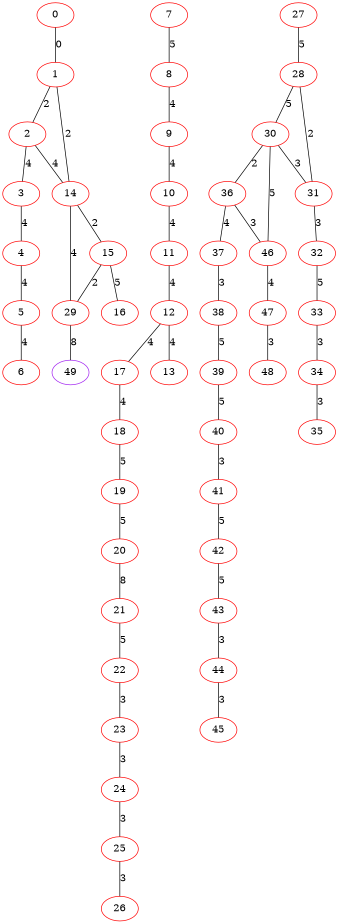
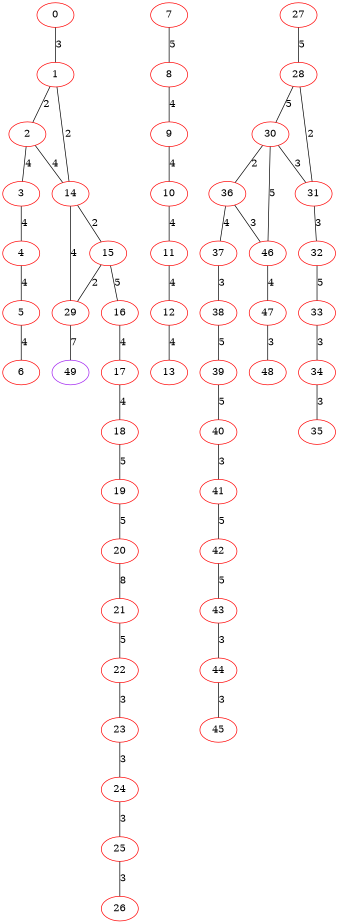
edge "0" -- "1": label "0" -> "3"
edge "29" -- "49": label "8" -> "7"
edge "12" -- "17": now "16" -- "17"
